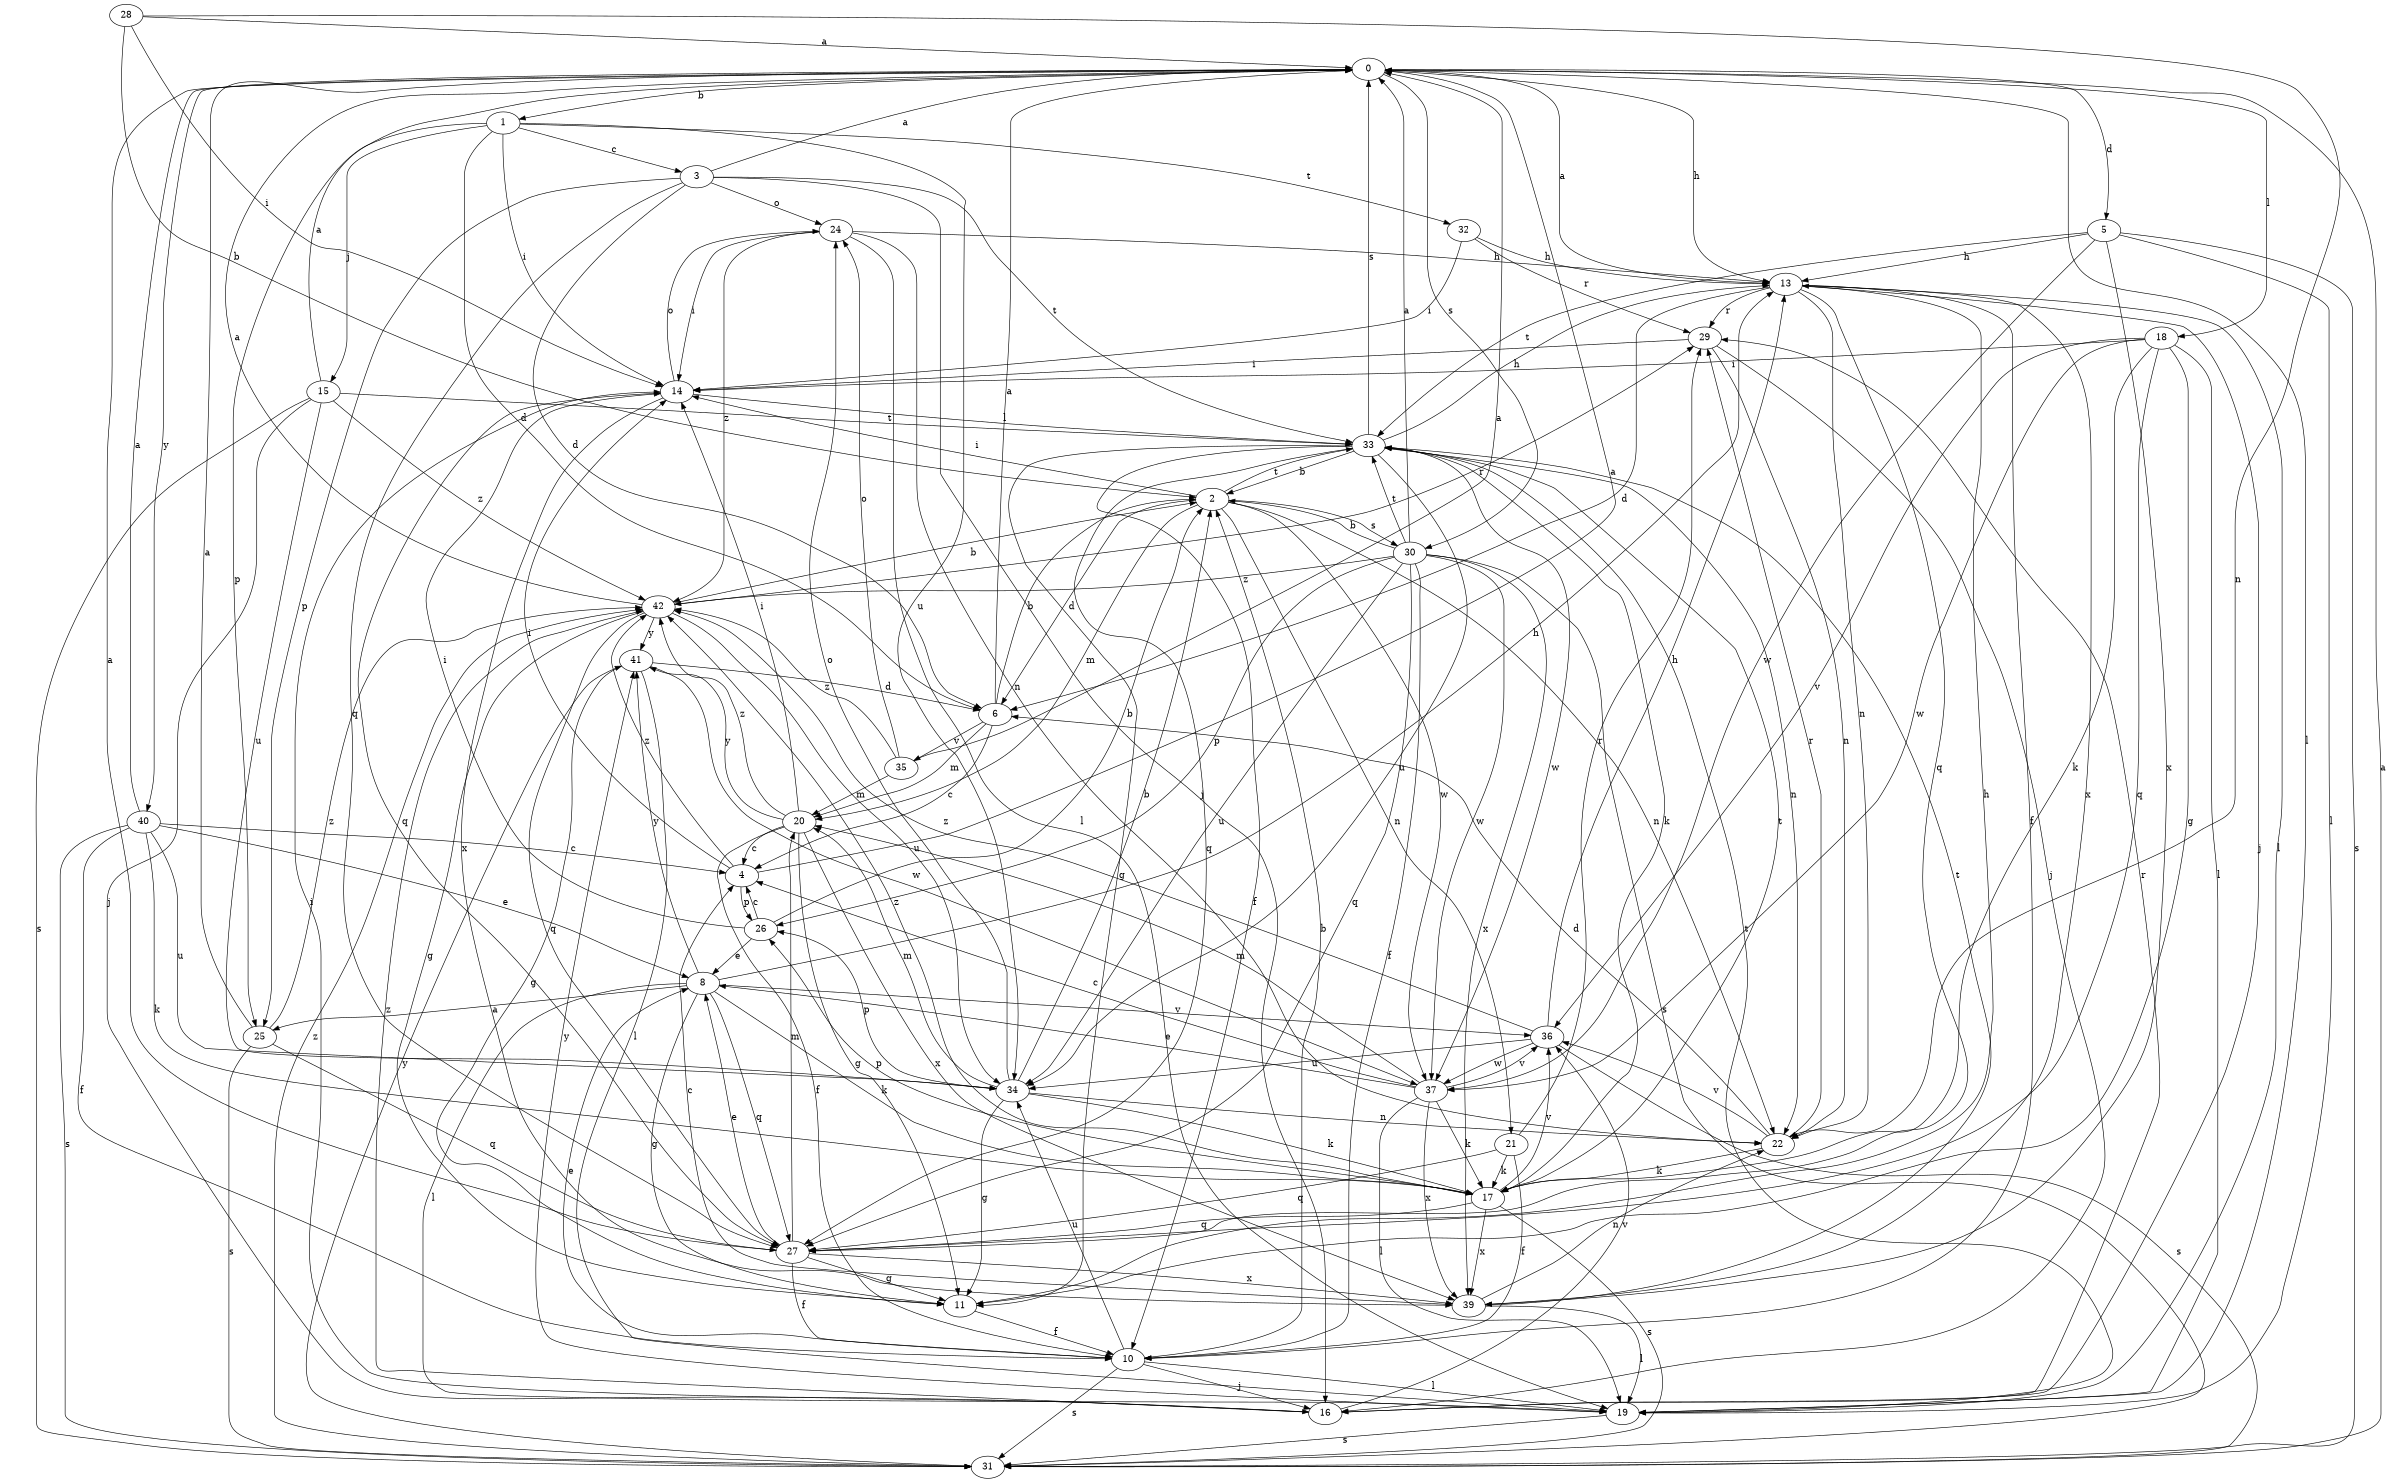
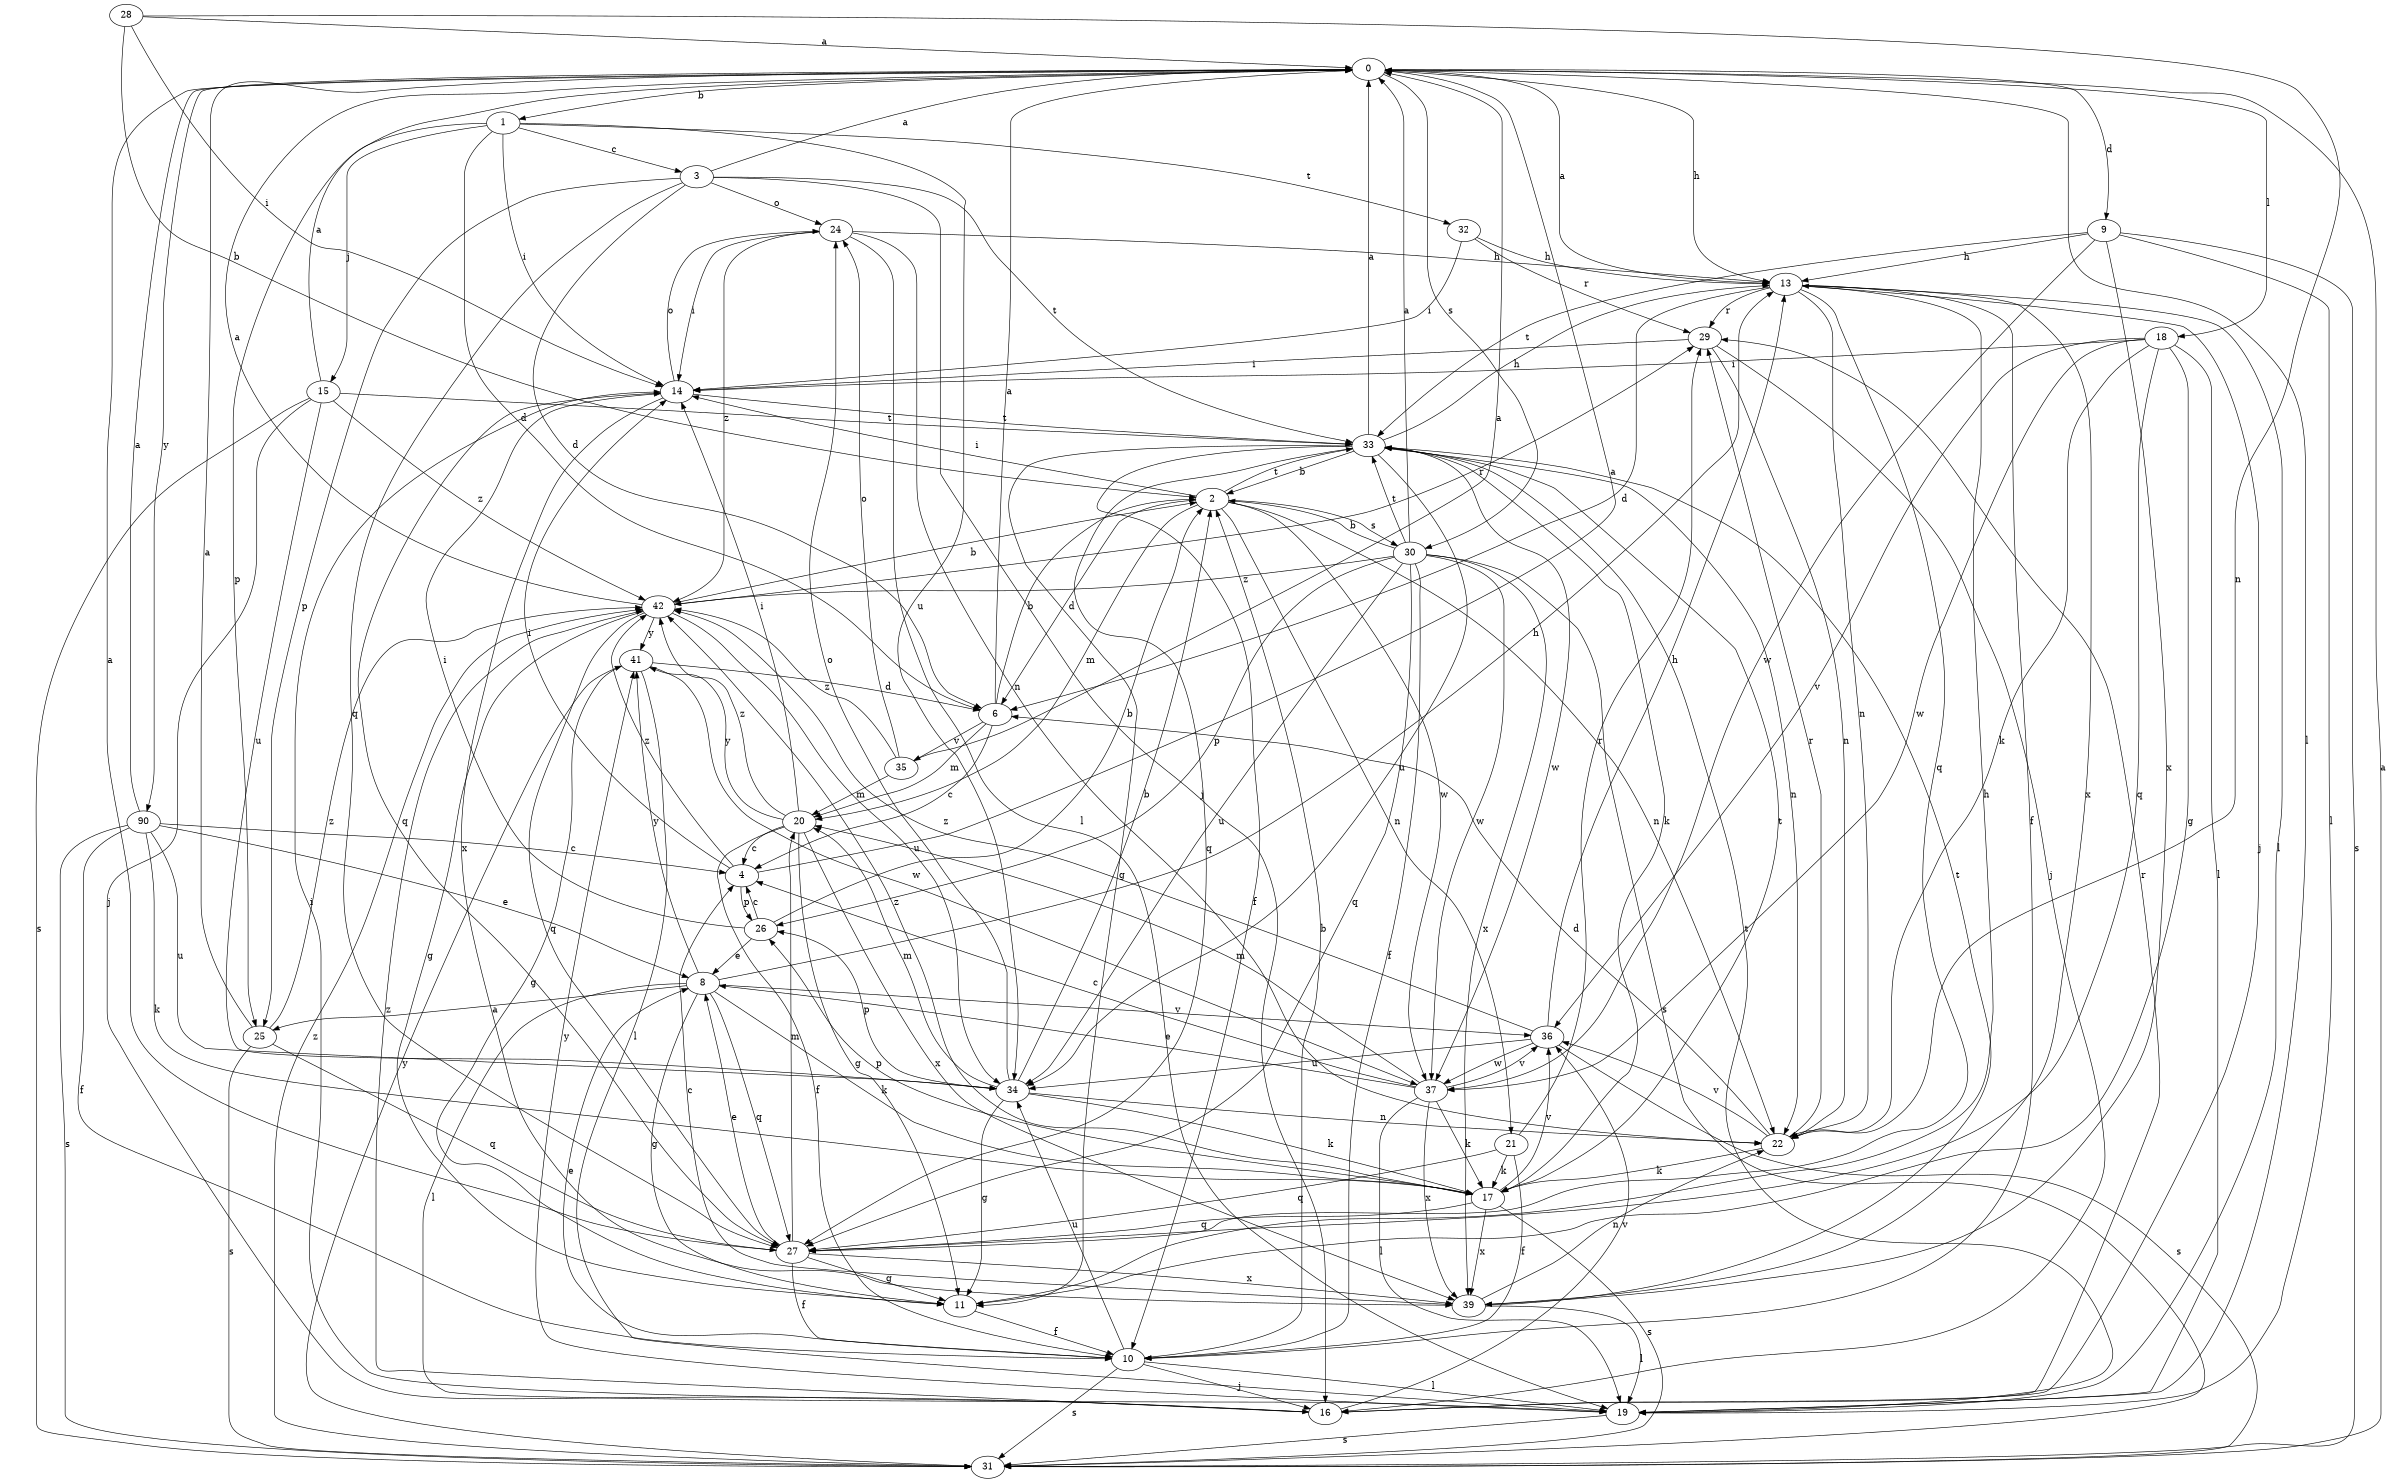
node "5": label "5" -> "9"
edge "33" -> "0": label "s" -> "a"
edge "14" -> "33": label "l" -> "t"
node "40": label "40" -> "90"
edge "18" -> "17": now "18" -> "22"
